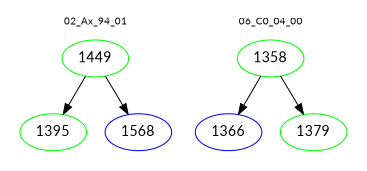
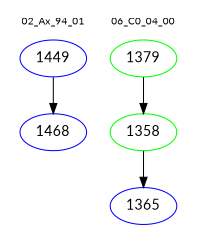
node "1449": color green -> blue
edge "1358" -> "1379": reversed
node "1395": removed
node "1568": label "1568" -> "1468"
node "1366": label "1366" -> "1365"
